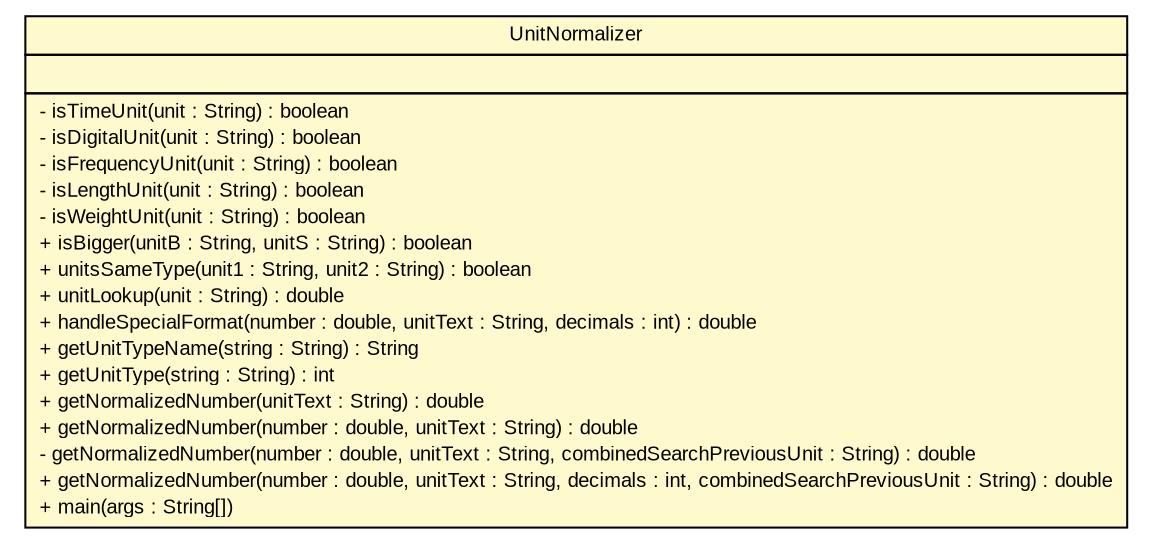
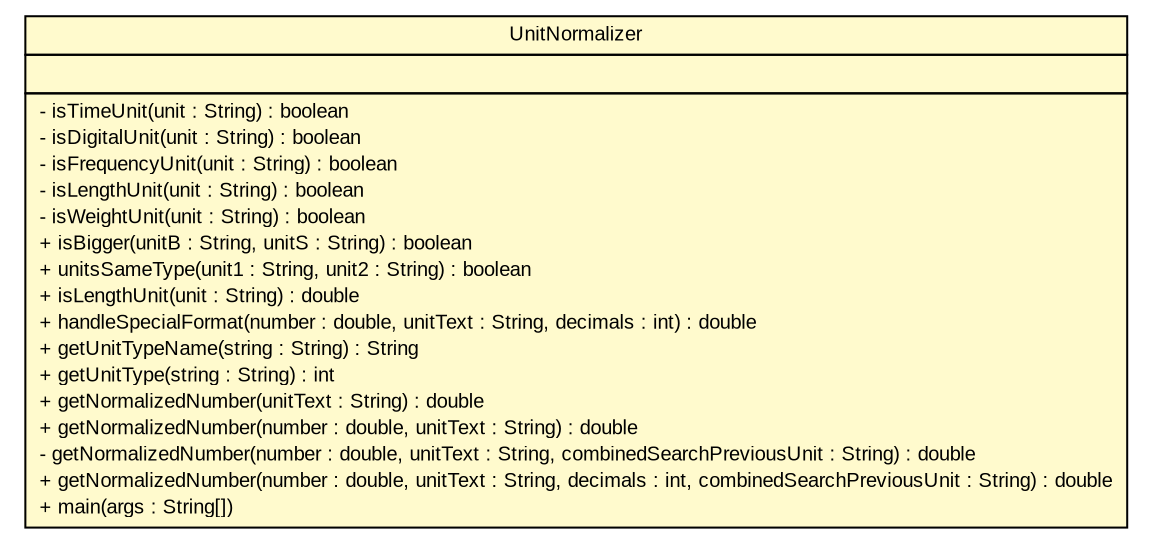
node "UnitNormalizer": text "+ unitLookup(unit : String) : double" -> "+ isLengthUnit(unit : String) : double"
